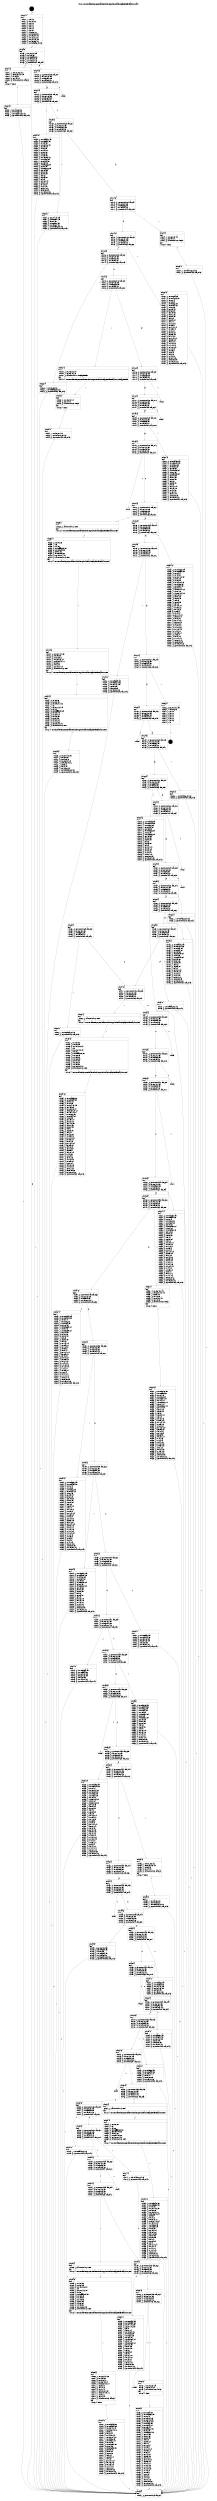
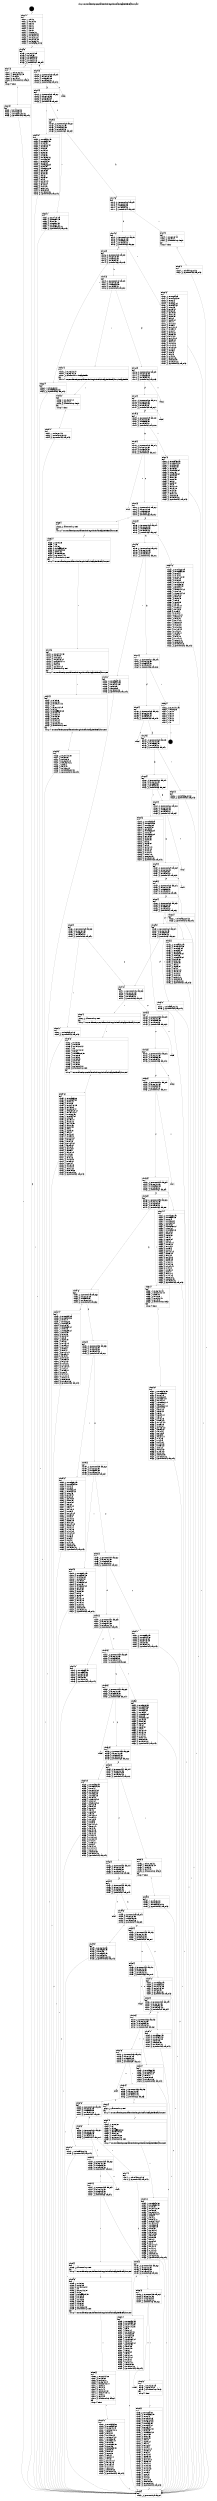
edge "0x4019a7 [25]" -> "0x4021a3 [144]": reversed
